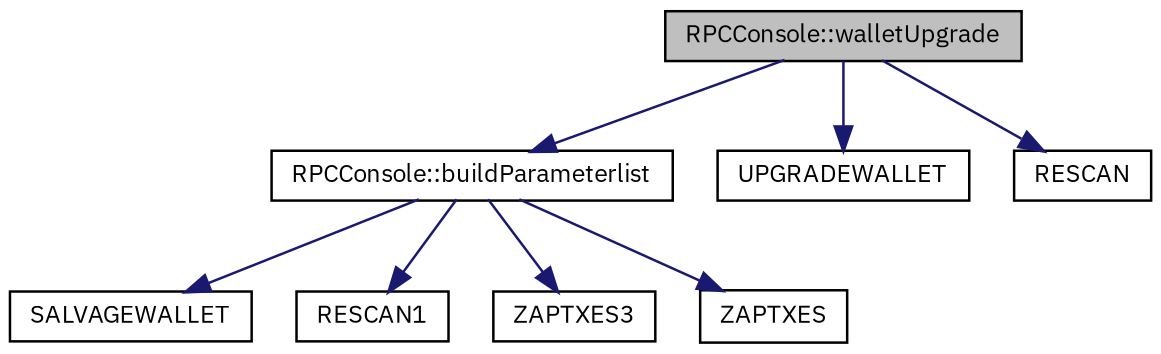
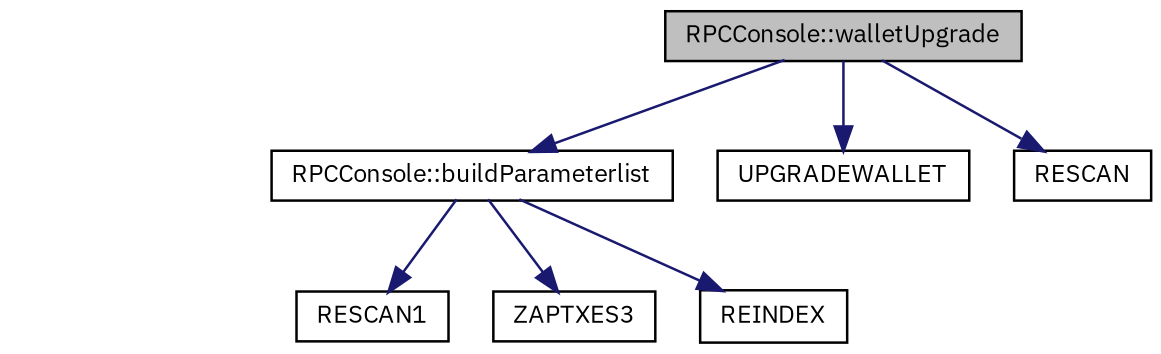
node "SALVAGEWALLET": removed
node "ZAPTXES": label "ZAPTXES" -> "REINDEX"
